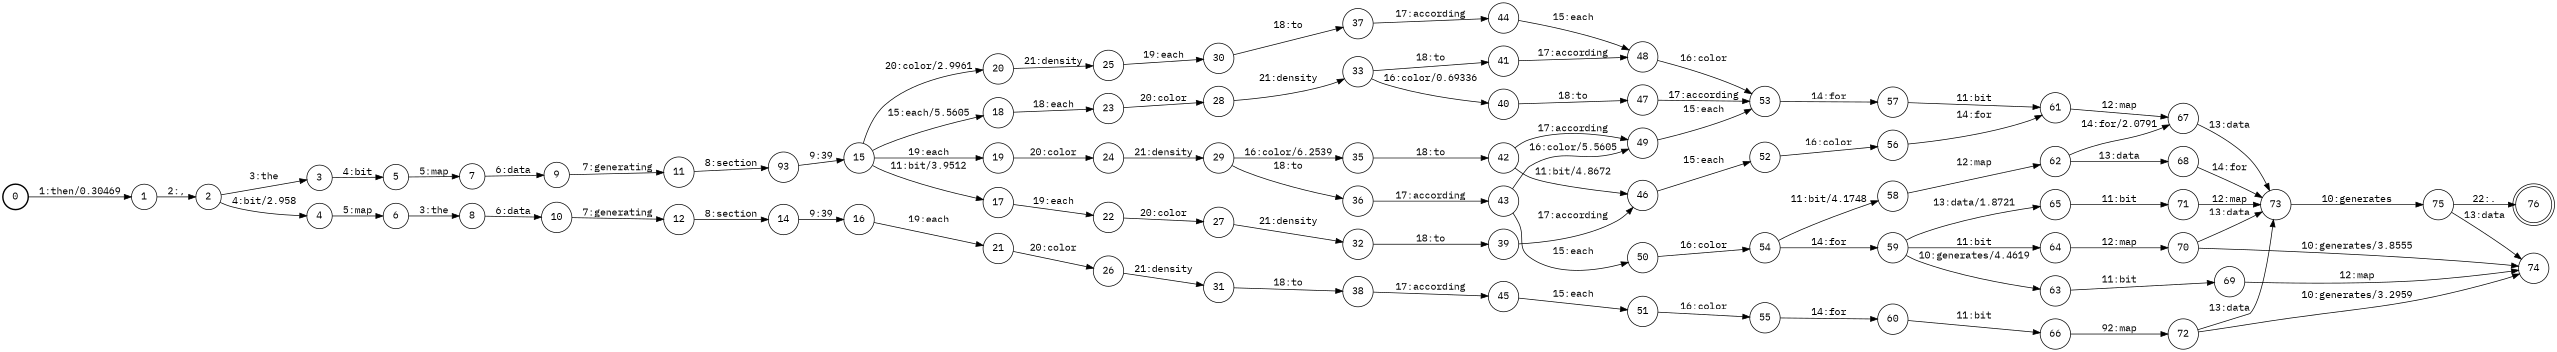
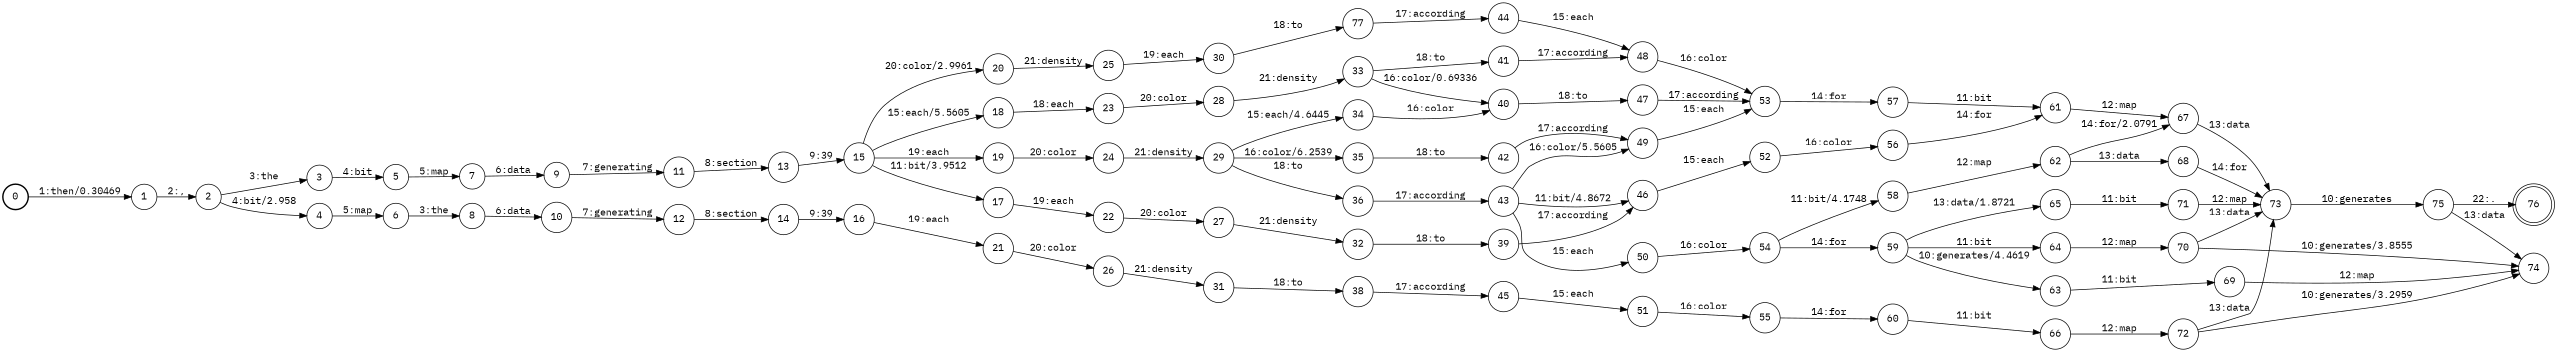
node "37": label "37" -> "77"
node "34": added
node "93": label "93" -> "13"
edge "42" -> "46": now "43" -> "46"
edge "66" -> "72": label "92:map" -> "12:map"
